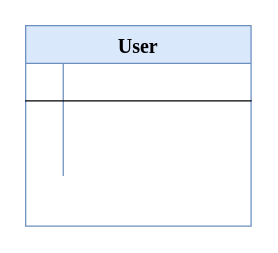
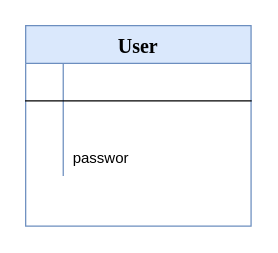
node "passwor": added
